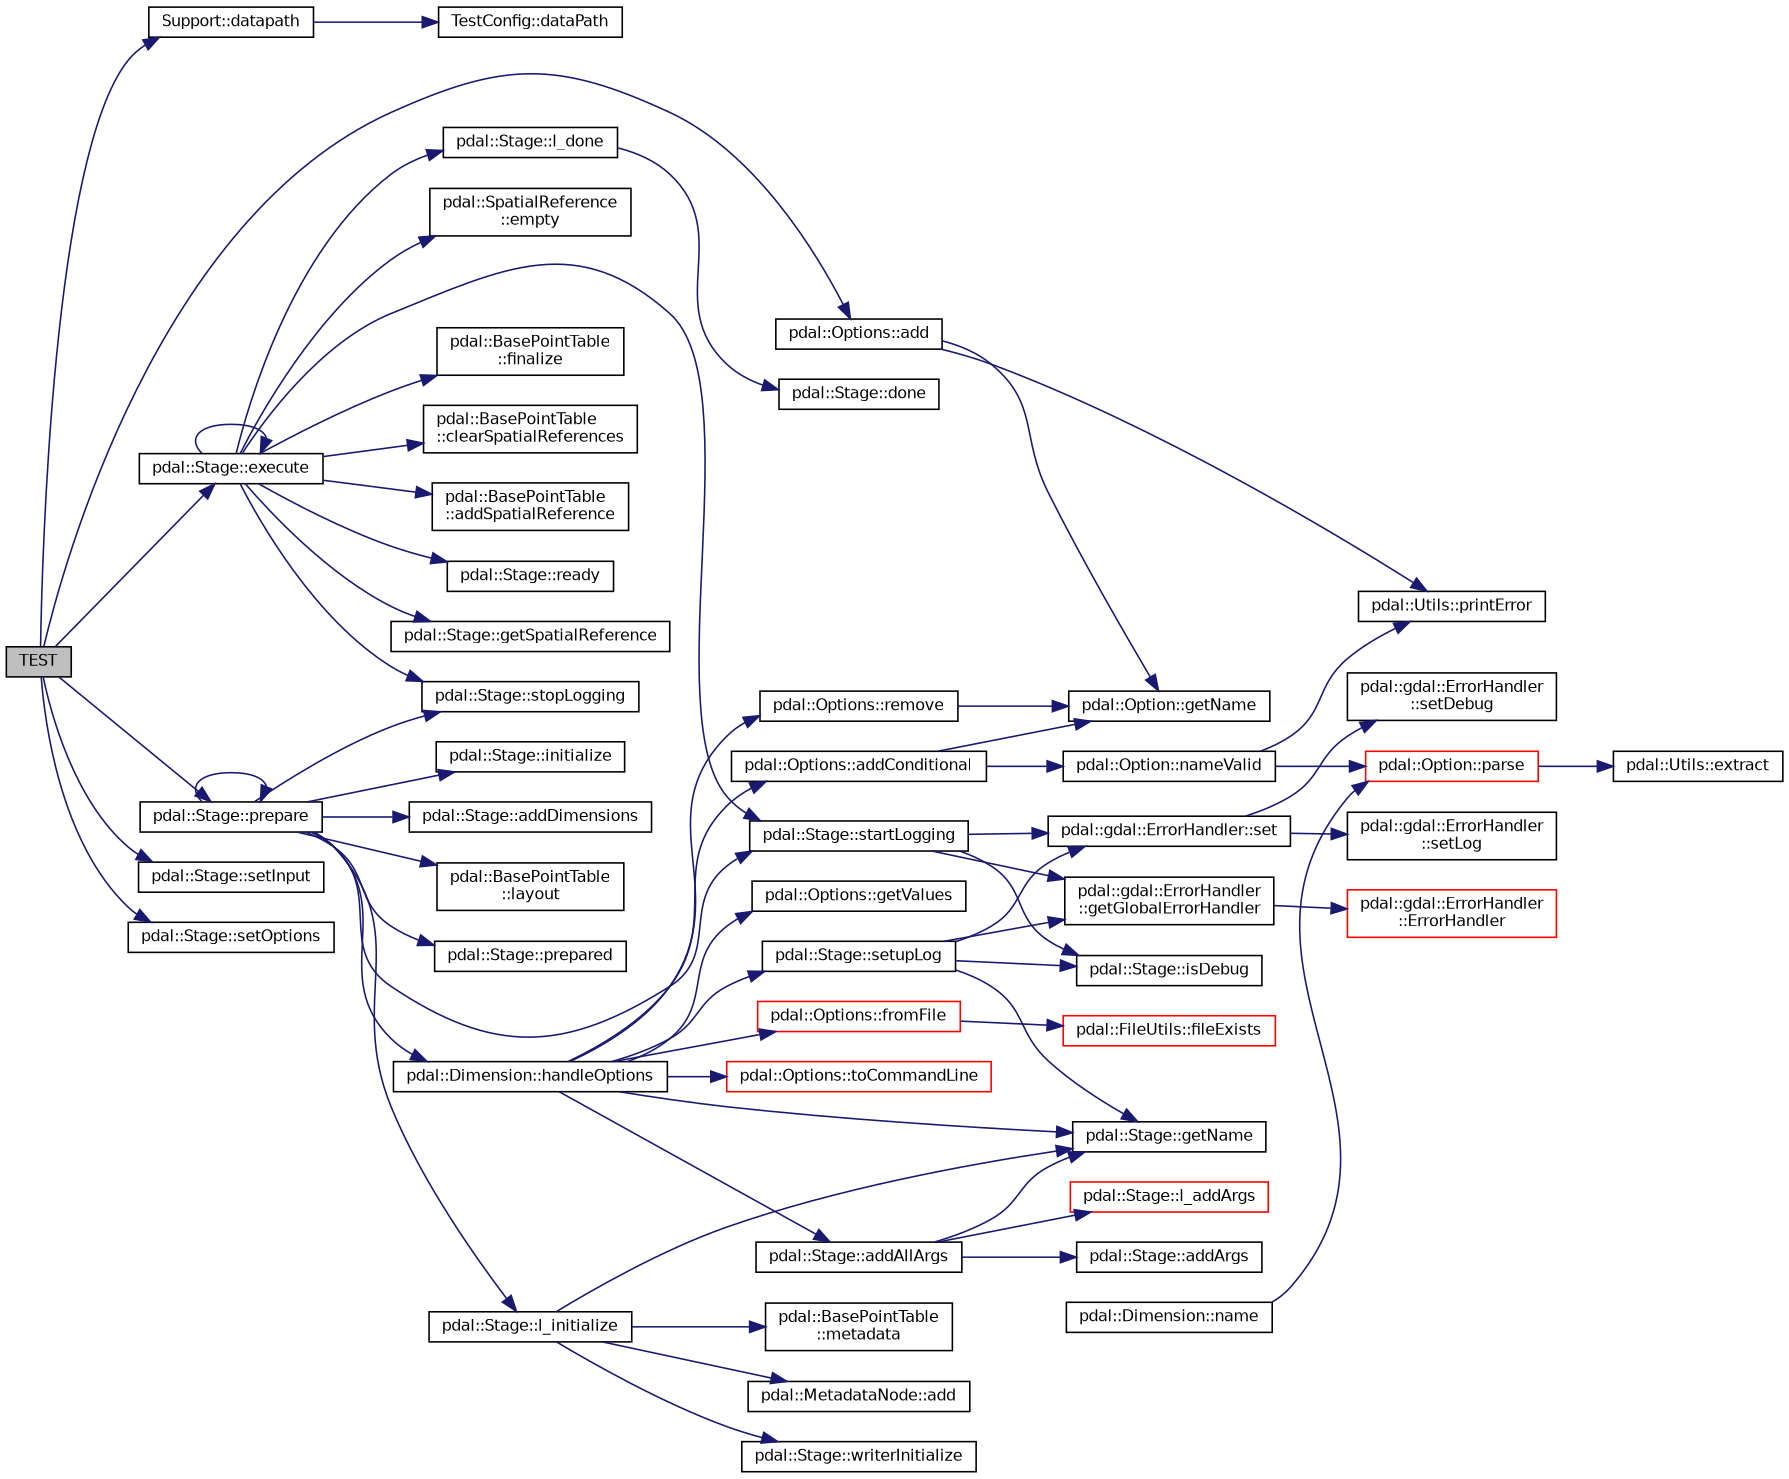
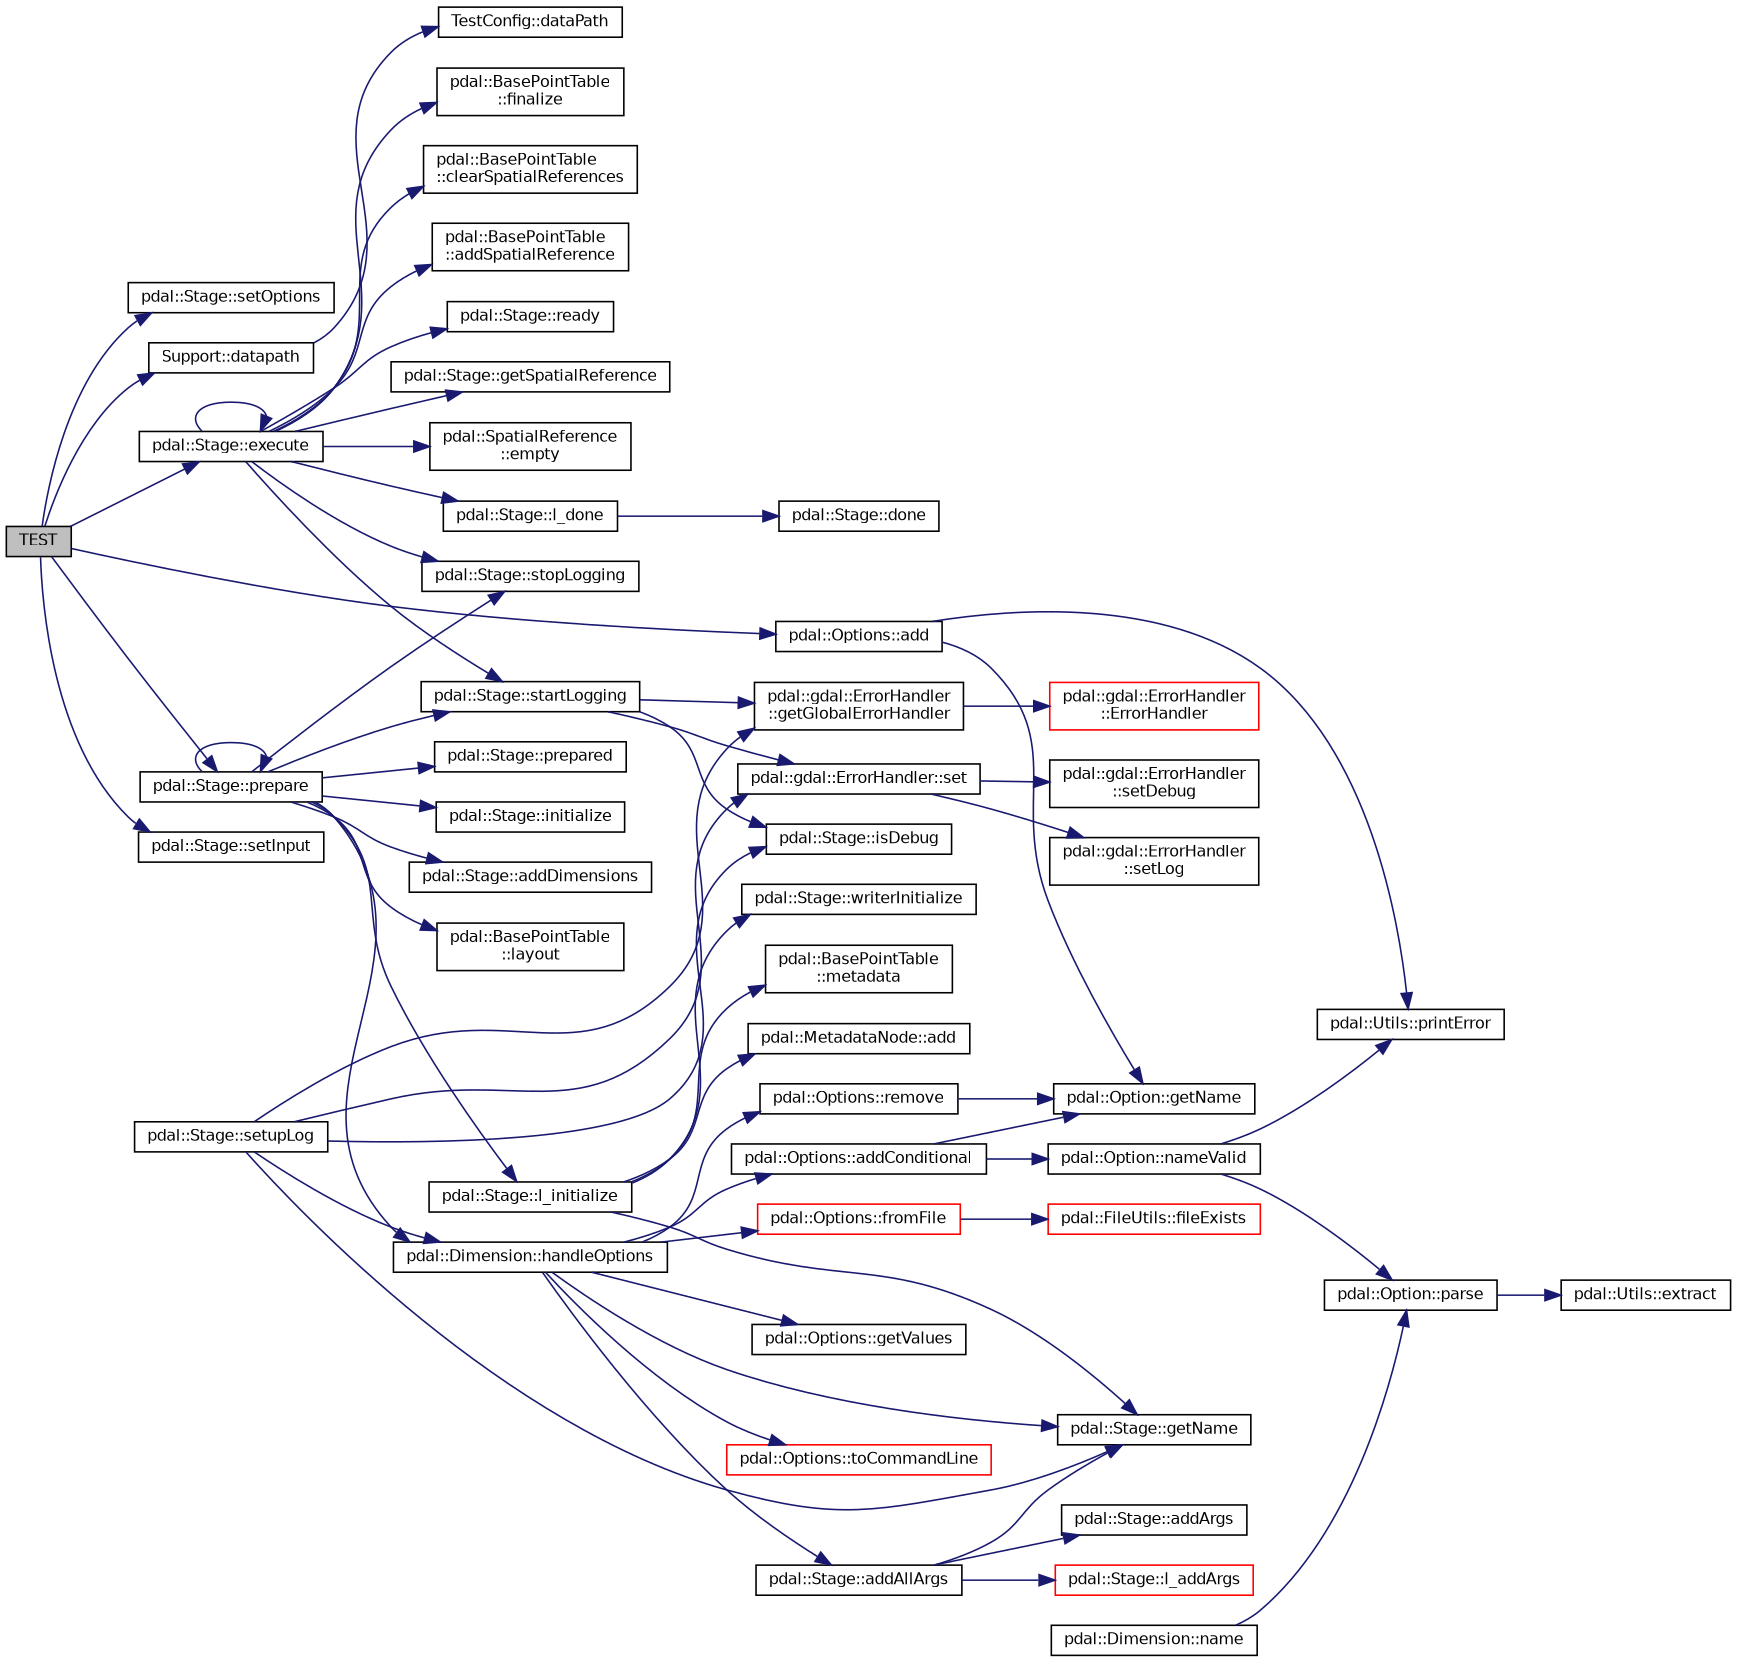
node "pdal::Option::parse": color red -> black
edge "pdal::Dimension::handleOptions" -> "pdal::Stage::setupLog": reversed
